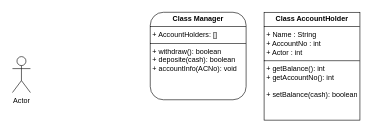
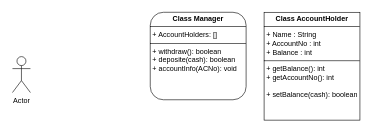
node "Class AccountHolder + Name : String + AccountNo : int + Actor : int + getBalance(): int + getAccountNo(): int + setBalance(cash): boolean": label "Class AccountHolder + Name : String + AccountNo : int + Actor : int + getBalance(): int + getAccountNo(): int + setBalance(cash): boolean" -> "Class AccountHolder + Name : String + AccountNo : int + Balance : int + getBalance(): int + getAccountNo(): int + setBalance(cash): boolean"
